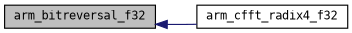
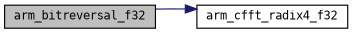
edge "arm_cfft_radix4_f32" -> "arm_bitreversal_f32": reversed
